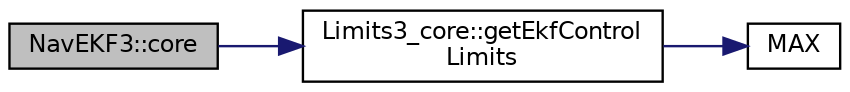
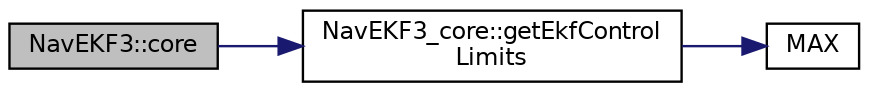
node "Limits3_core::getEkfControl Limits": label "Limits3_core::getEkfControl Limits" -> "NavEKF3_core::getEkfControl Limits"
